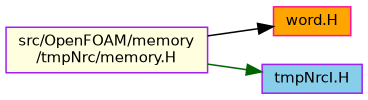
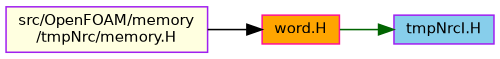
edge "src/OpenFOAM/memory /tmpNrc/memory.H" -> "tmpNrcI.H": now "word.H" -> "tmpNrcI.H"
